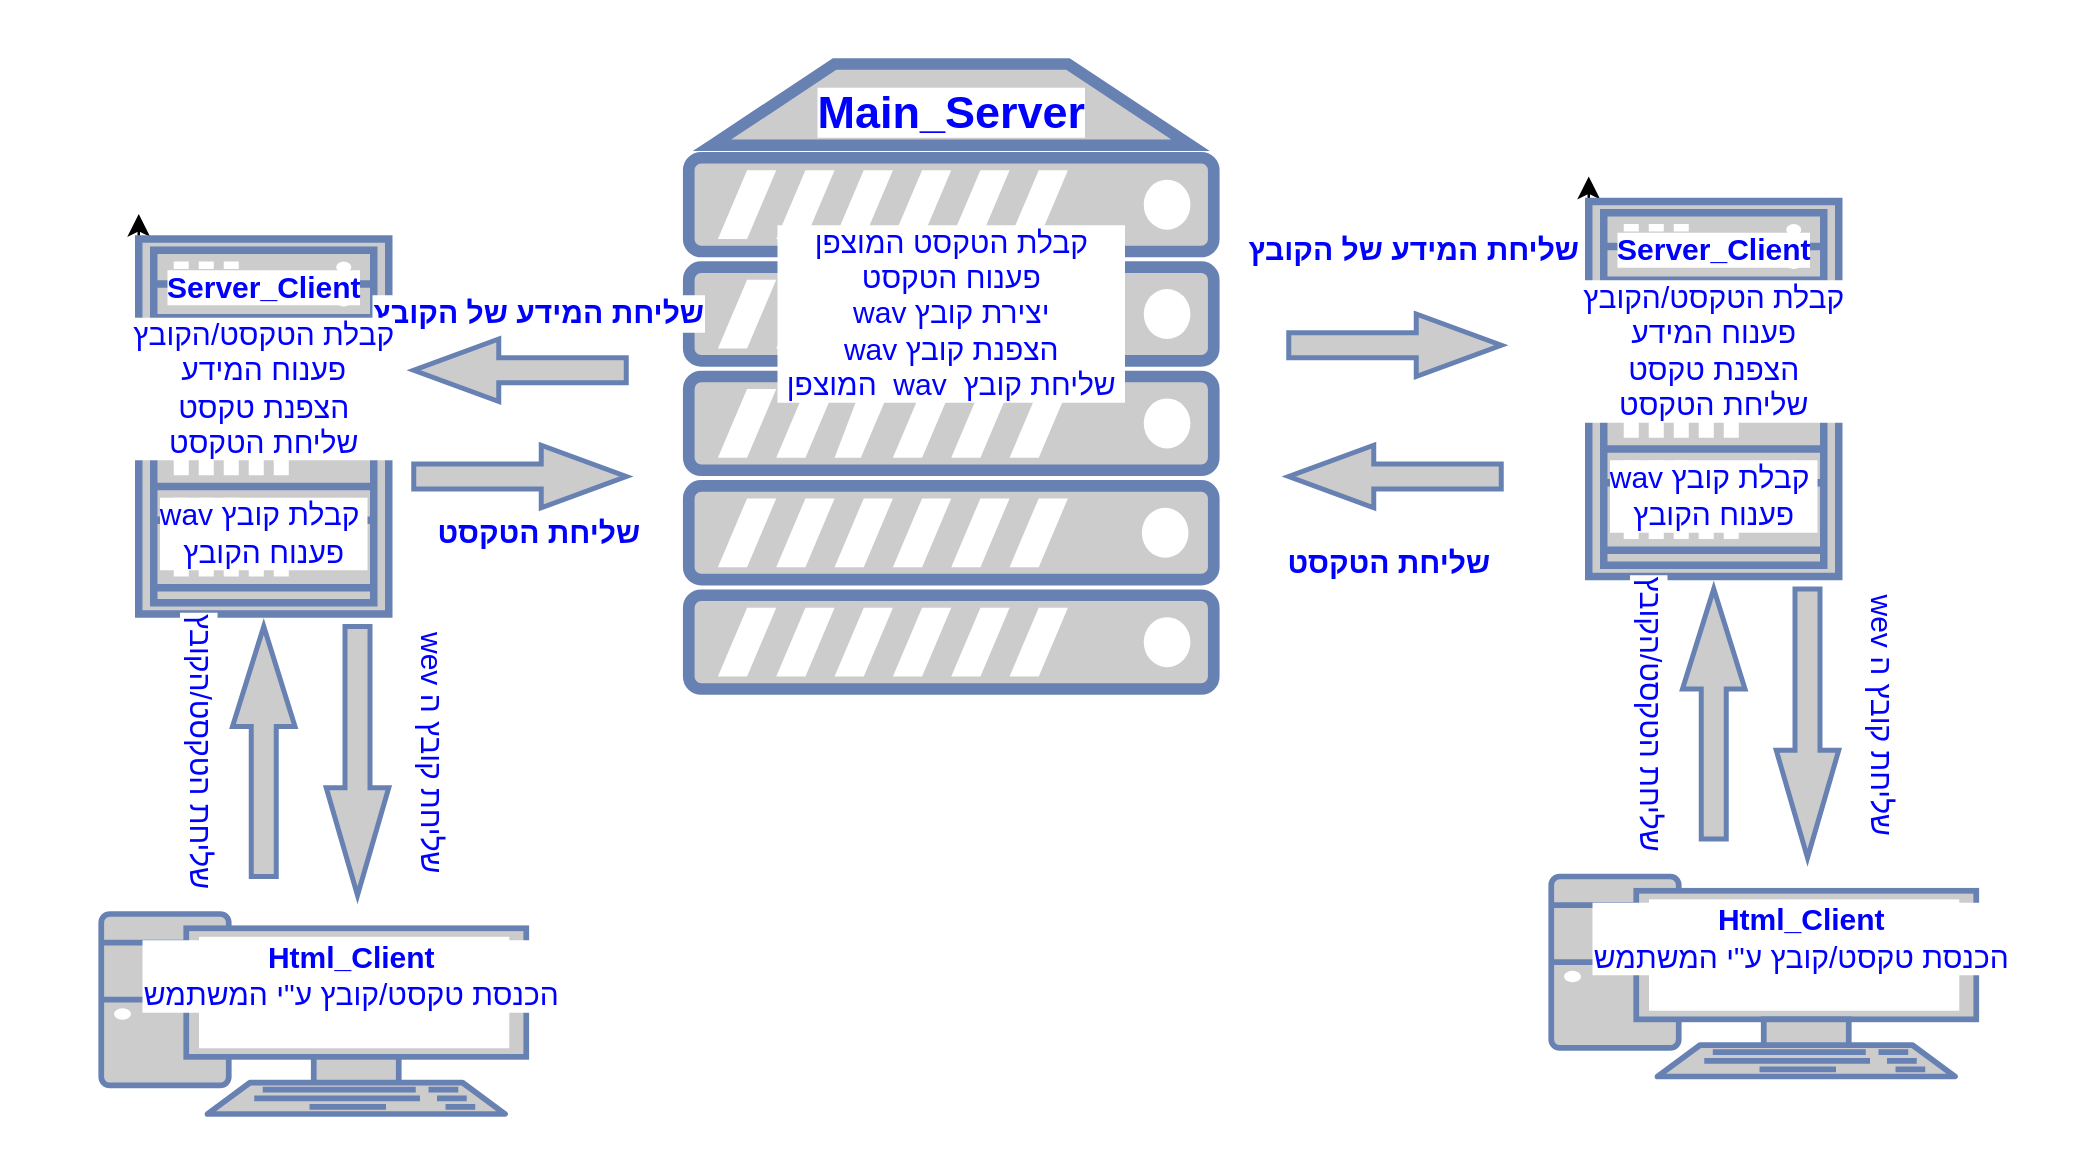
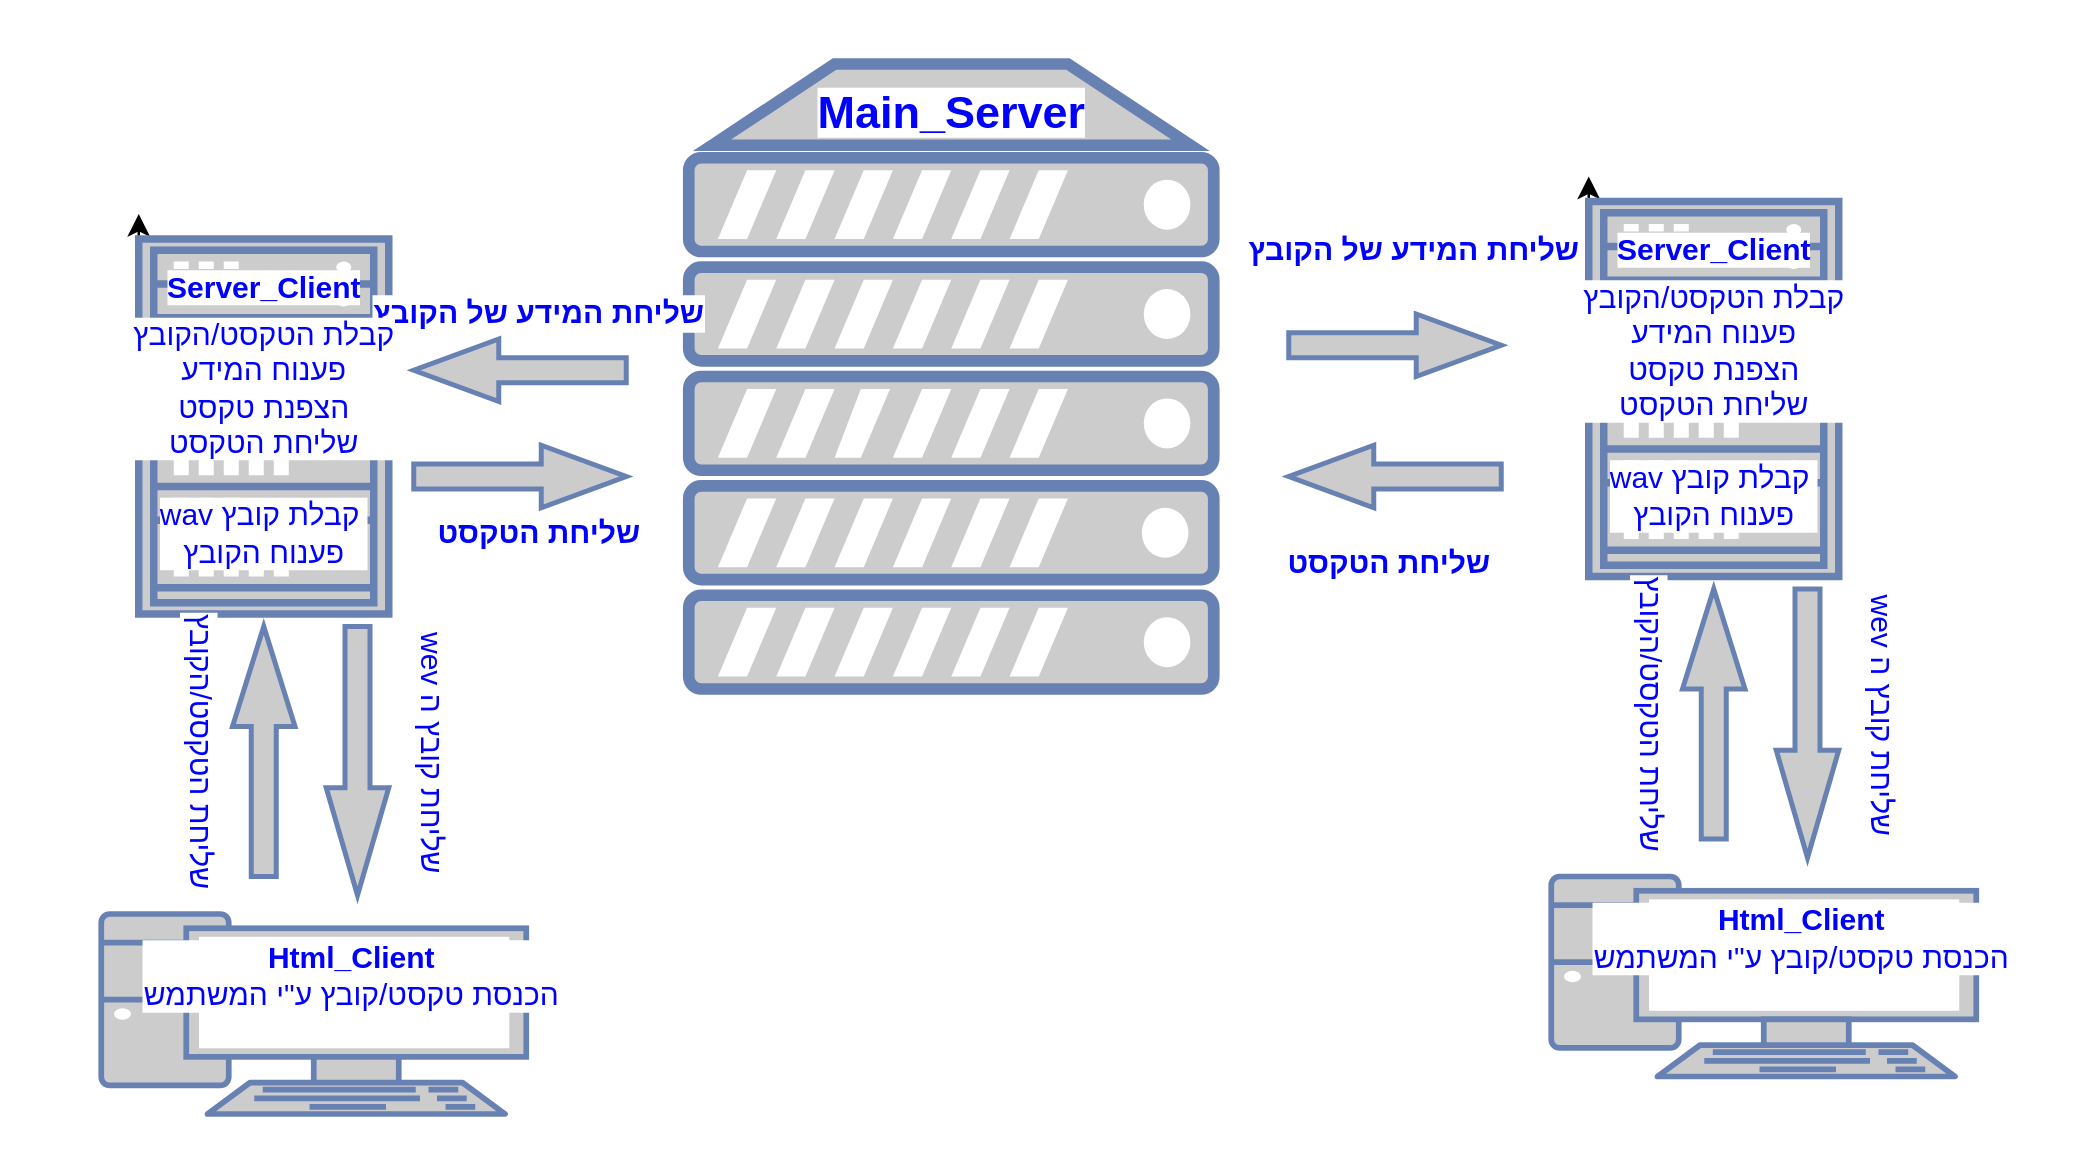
node "קבלת הטקסט המוצפן פענוח הטקסט wav יצירת קובץ wav הצפנת קובץ המוצפן wav שליחת קובץ": removed
